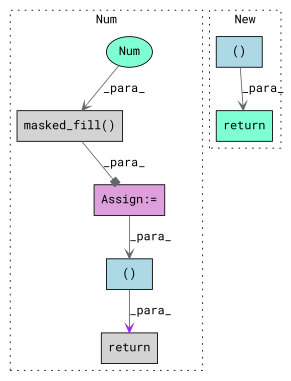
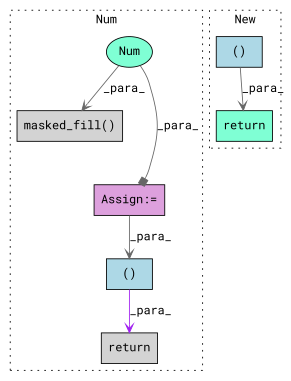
edge "masked_fill()" -> "Assign:=": now "Num" -> "Assign:="
